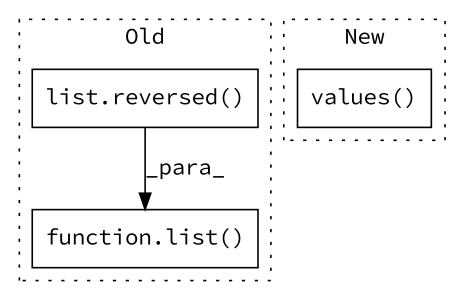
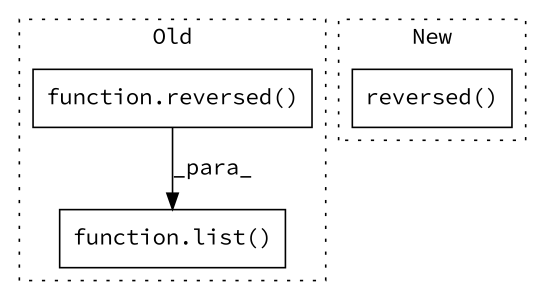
node "list.reversed()": label "list.reversed()" -> "function.reversed()"
node "values()": label "values()" -> "reversed()"
